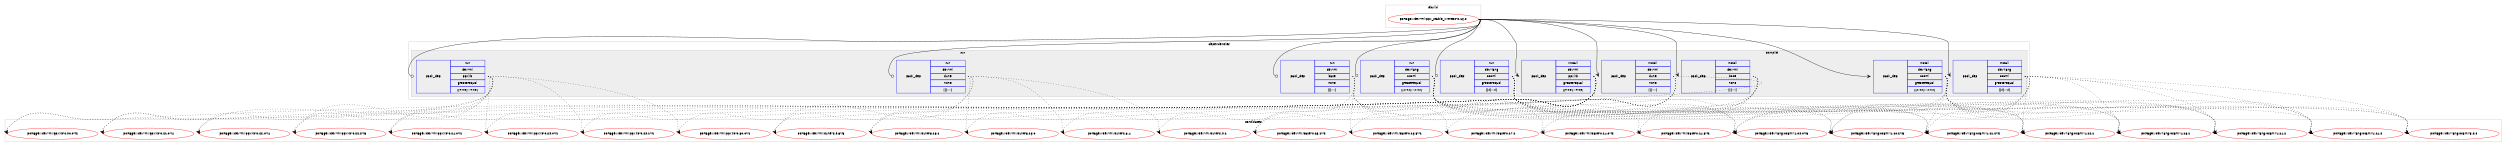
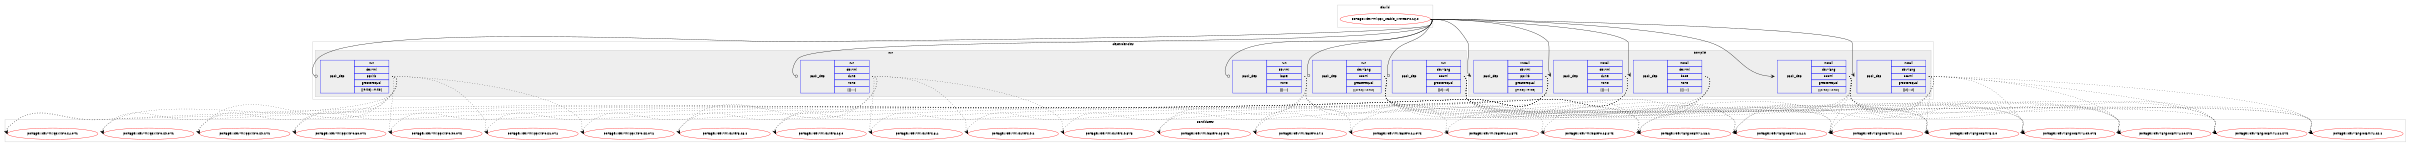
node "portage://dev-ml/ppxlib-0.22.2-r3": removed
